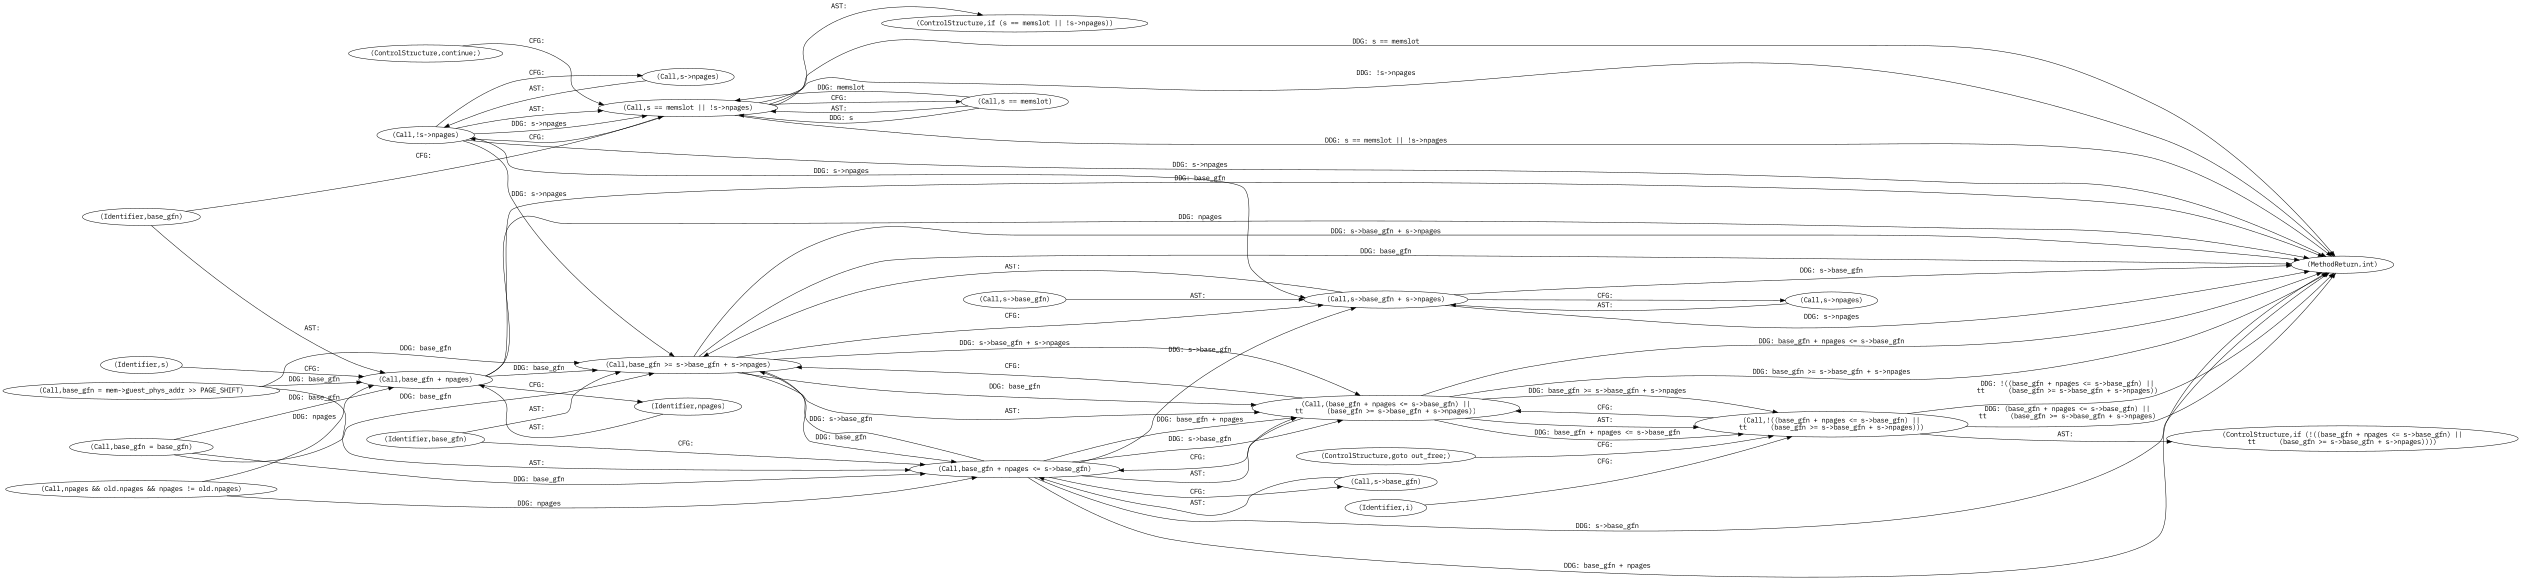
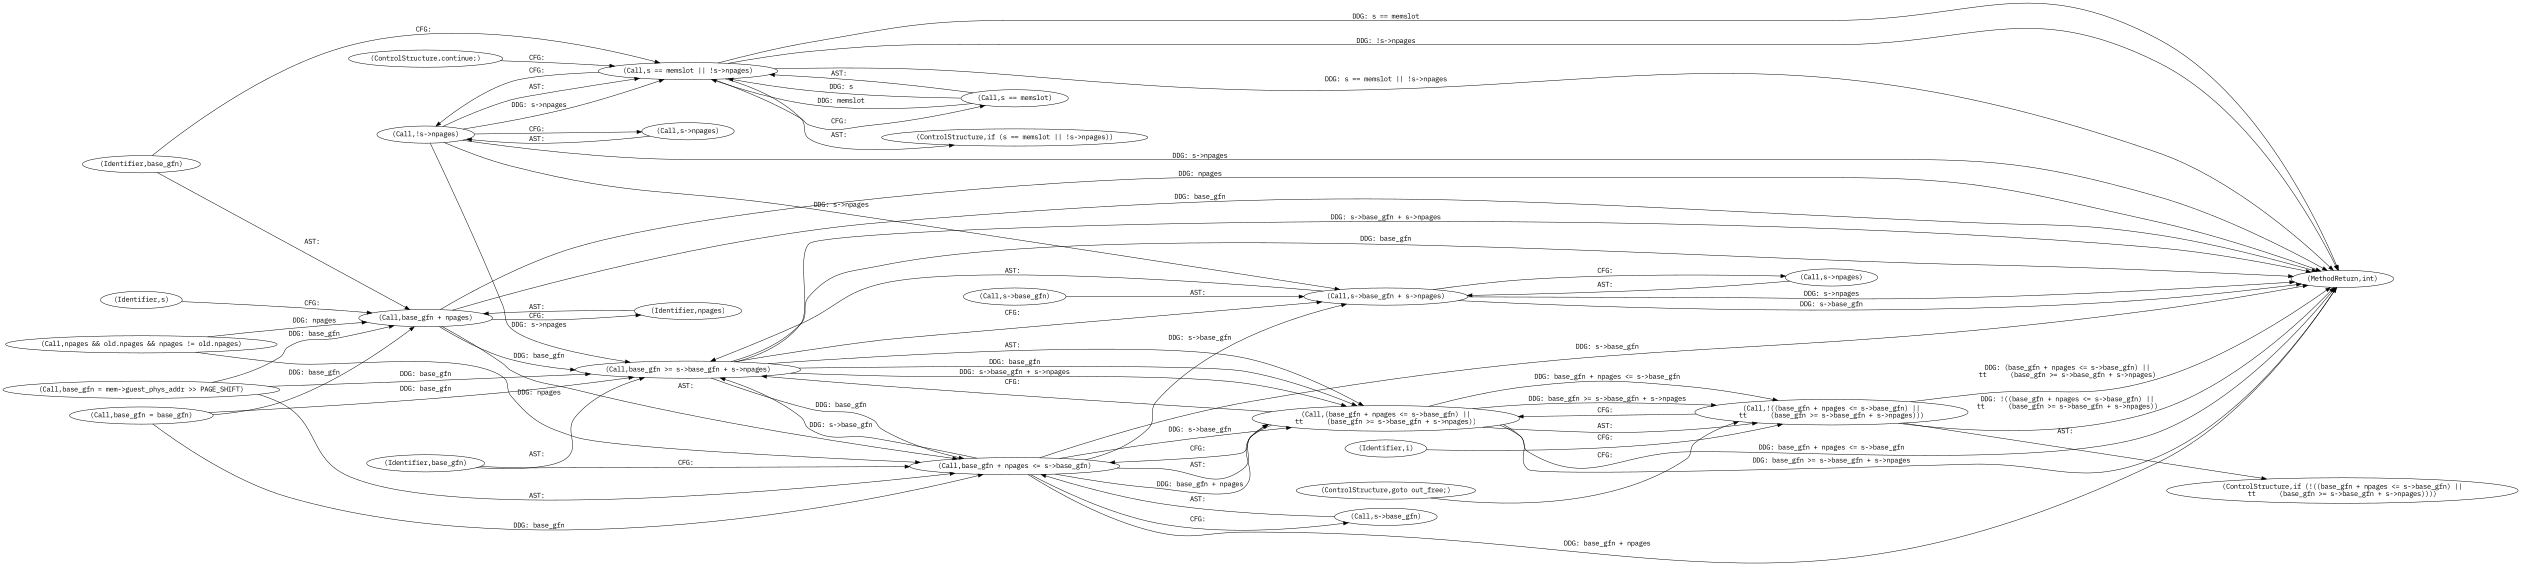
edge "(Call,base_gfn + npages)" -> "(Call,base_gfn + npages <= s->base_gfn)": added, label "AST:"
